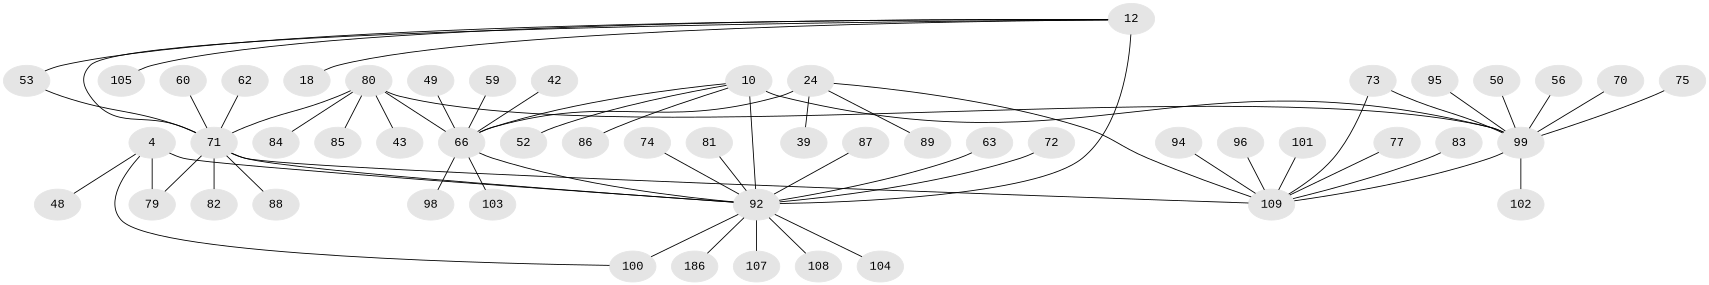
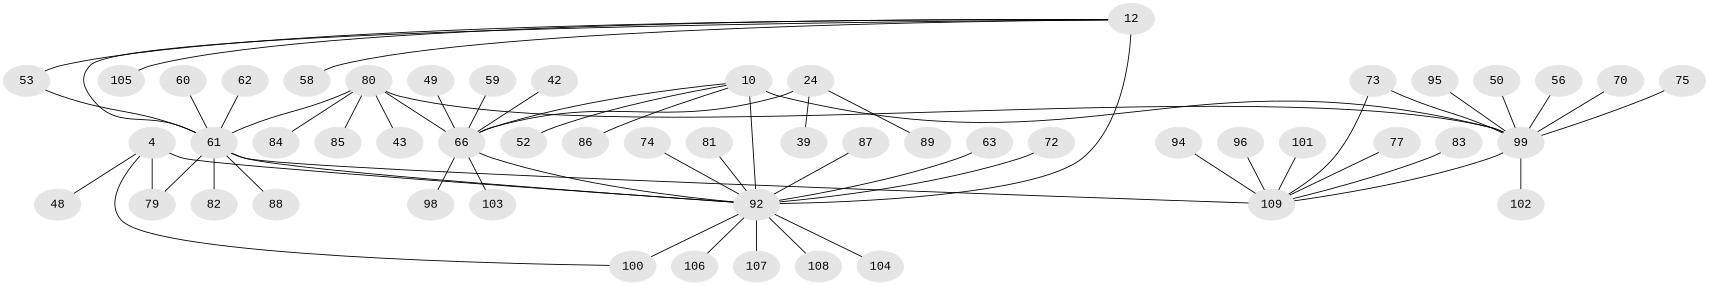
node "18": label "18" -> "58"
edge "24" -- "109": removed
node "71": label "71" -> "61"
node "186": label "186" -> "106"
